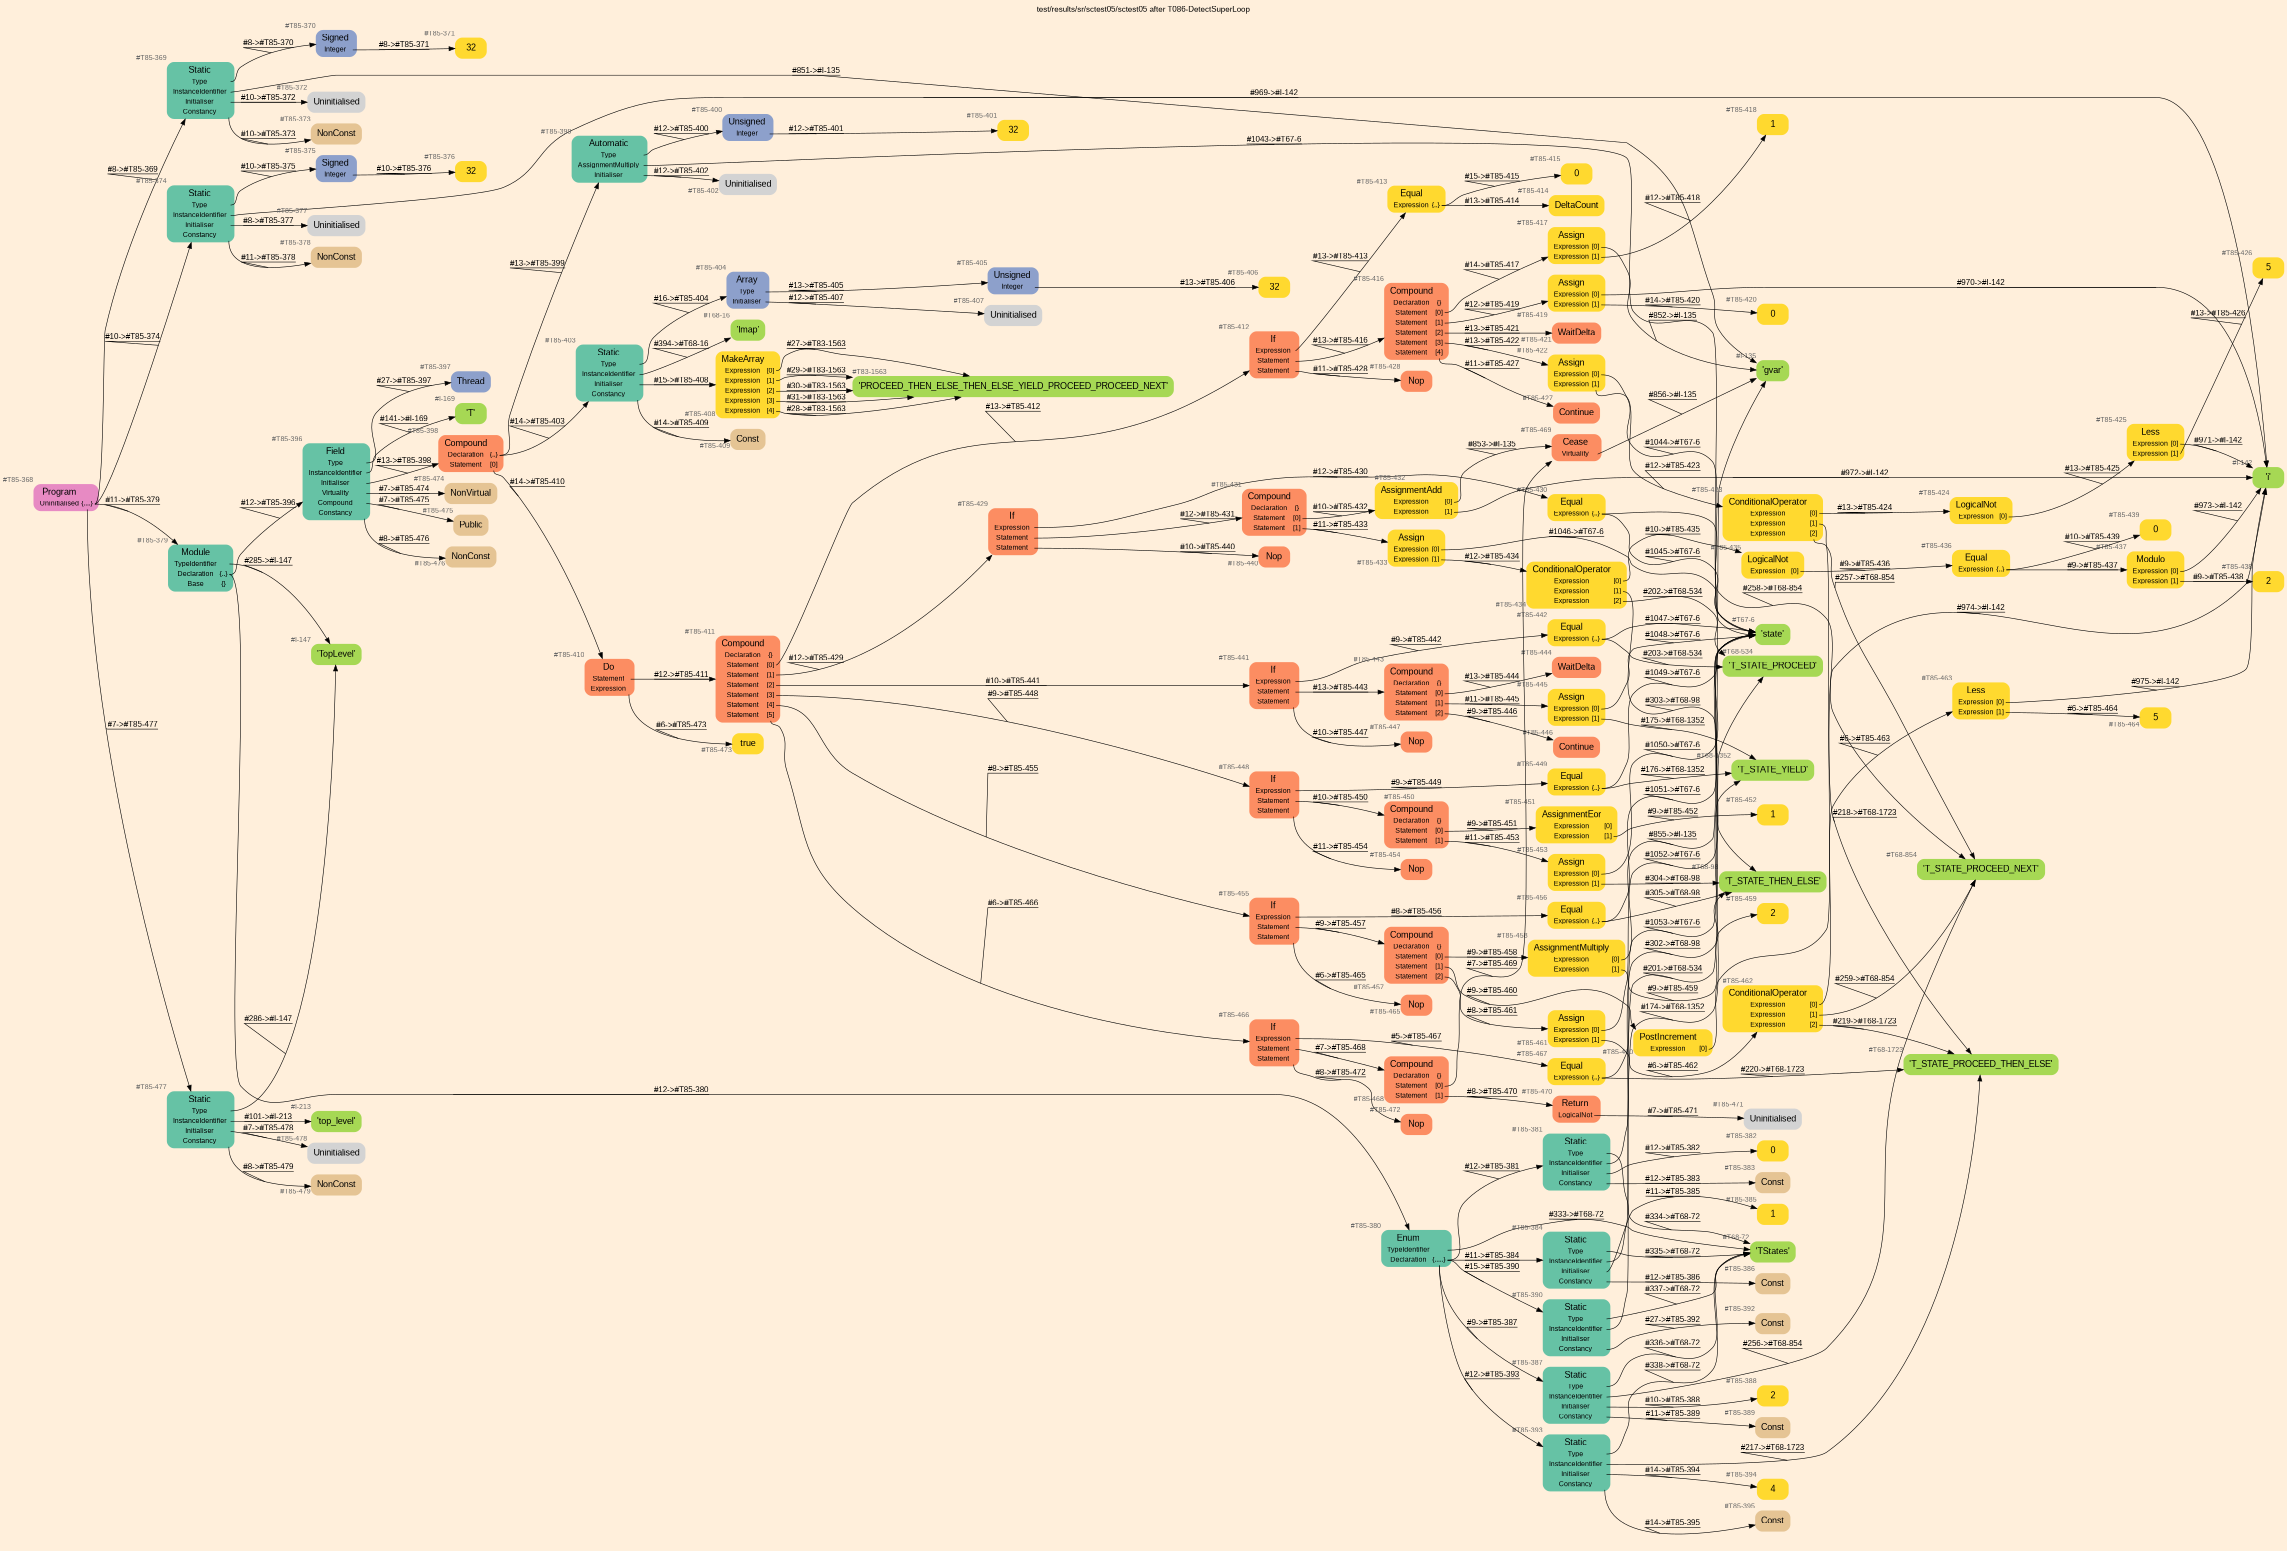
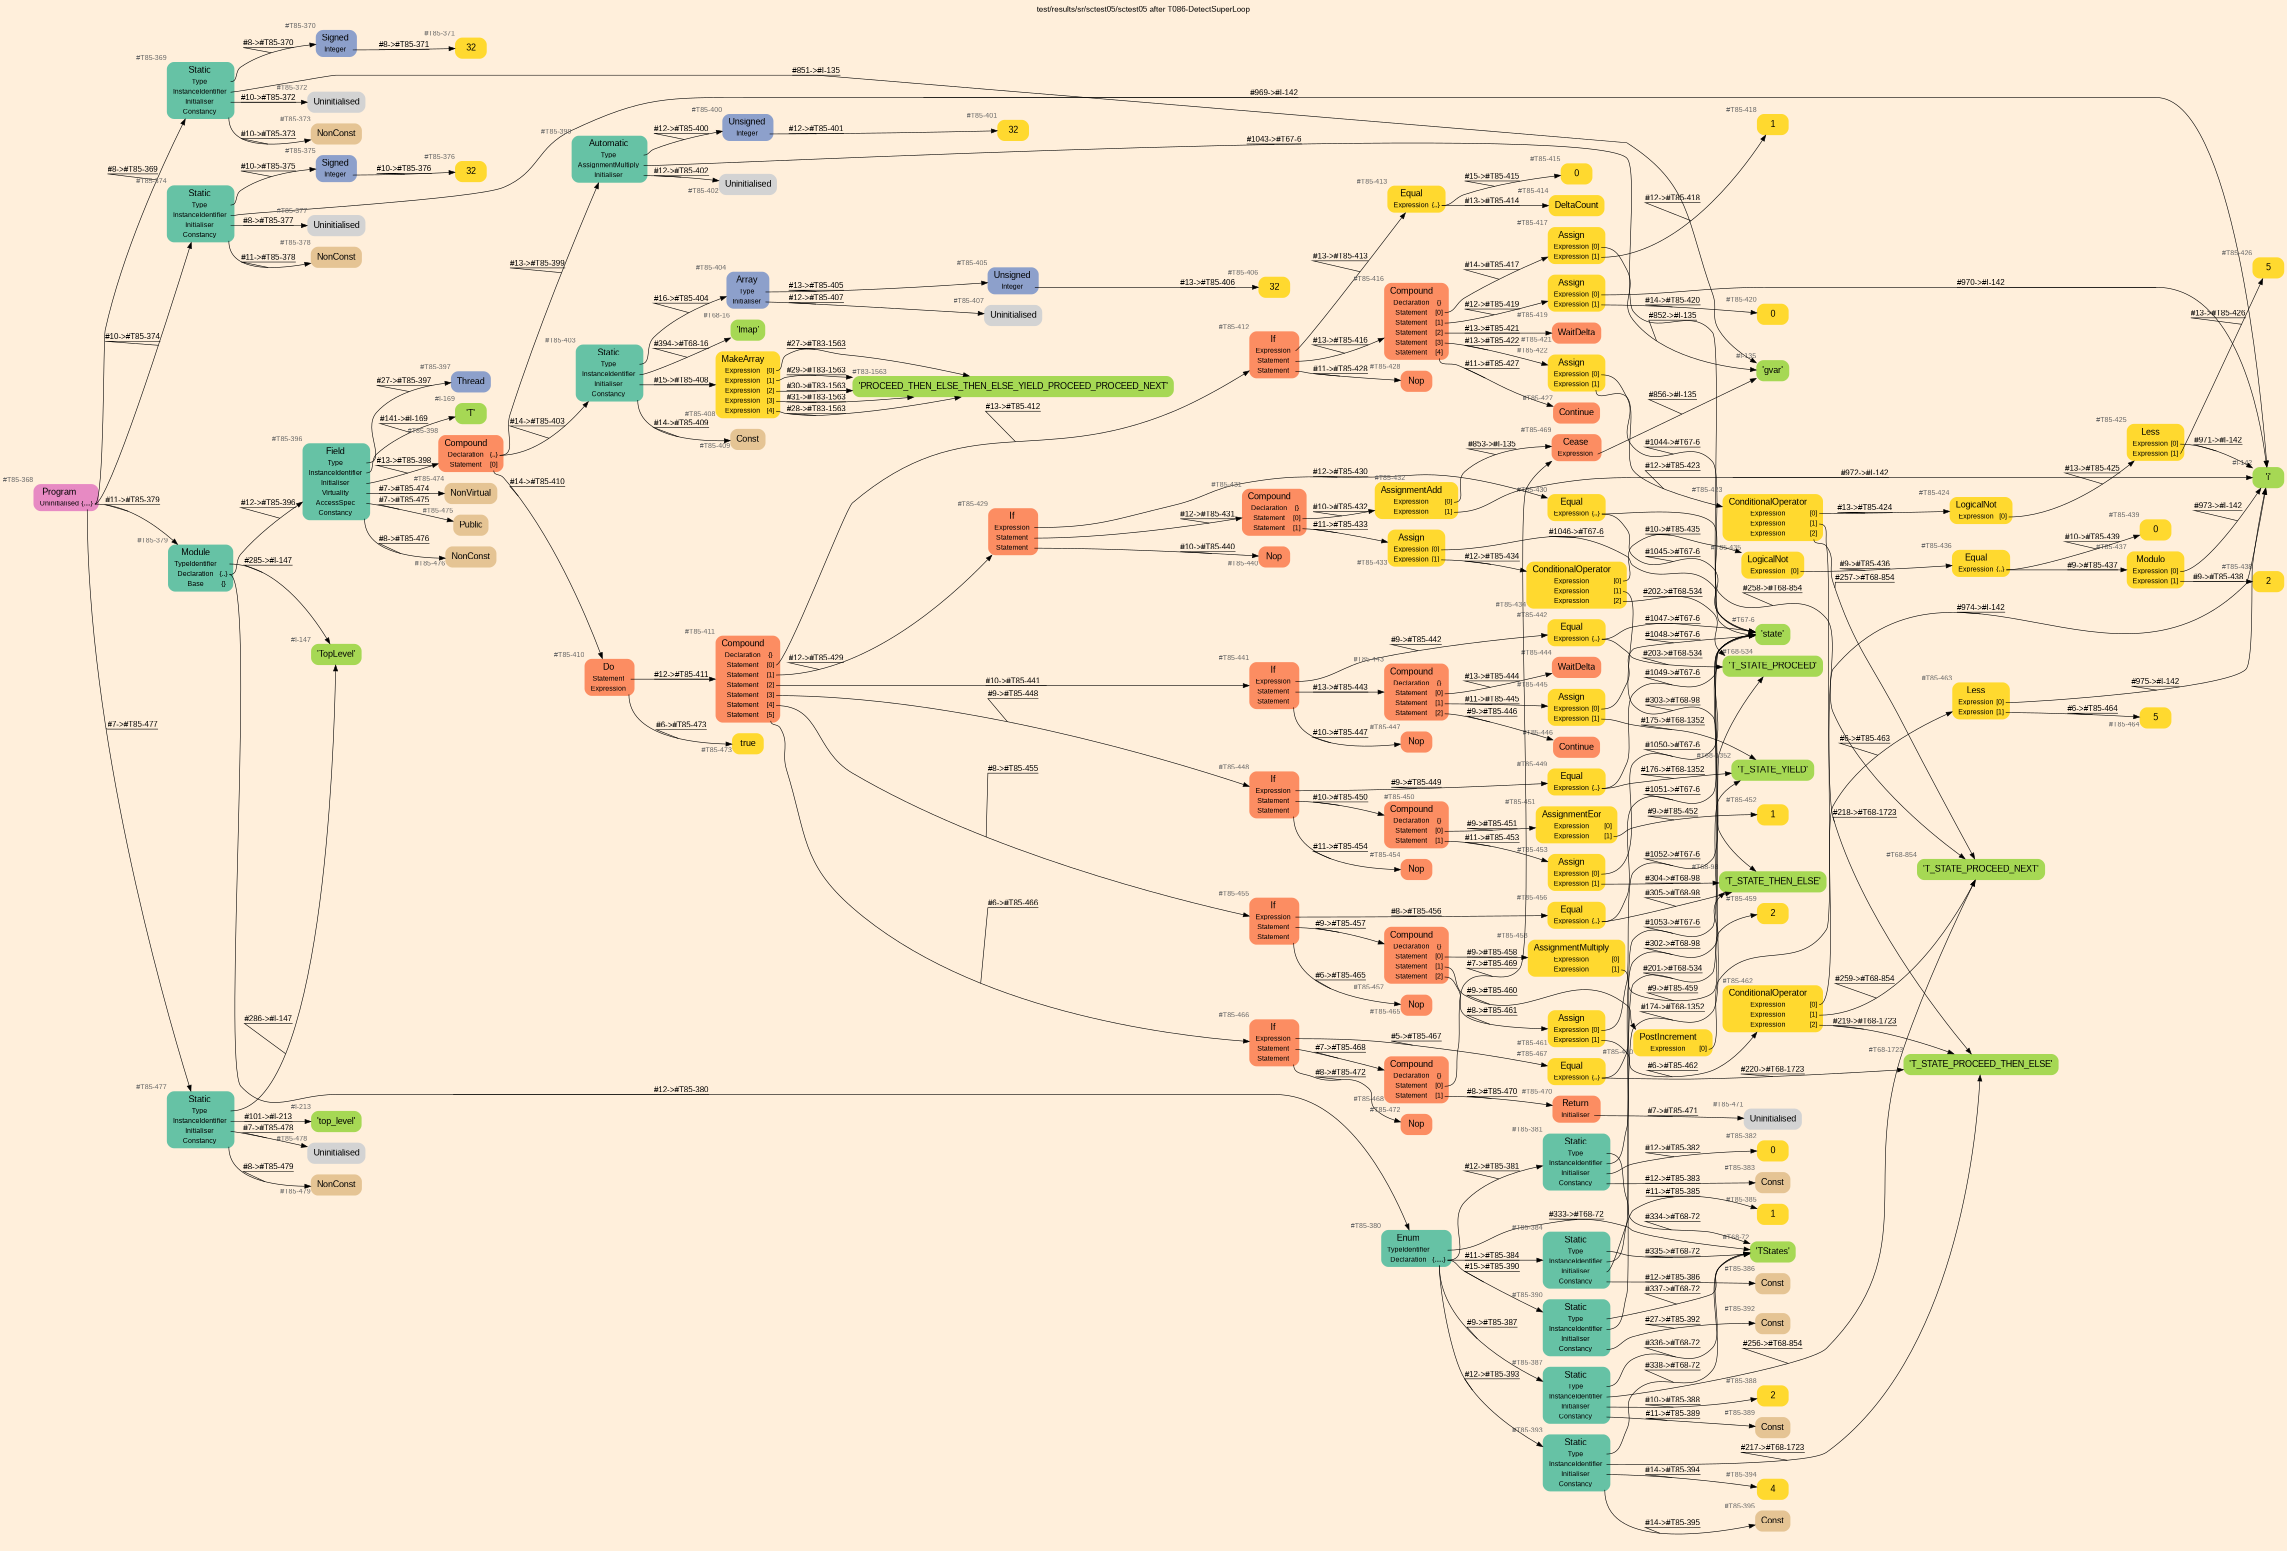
node "Cease": text "Virtuality" -> "Expression"
node "Field": text "Compound" -> "AccessSpec"
edge "AssignmentMultiply" -> "'gvar'": removed, label "#855->#I-135"
node "Return": text "LogicalNot" -> "Initialiser"
